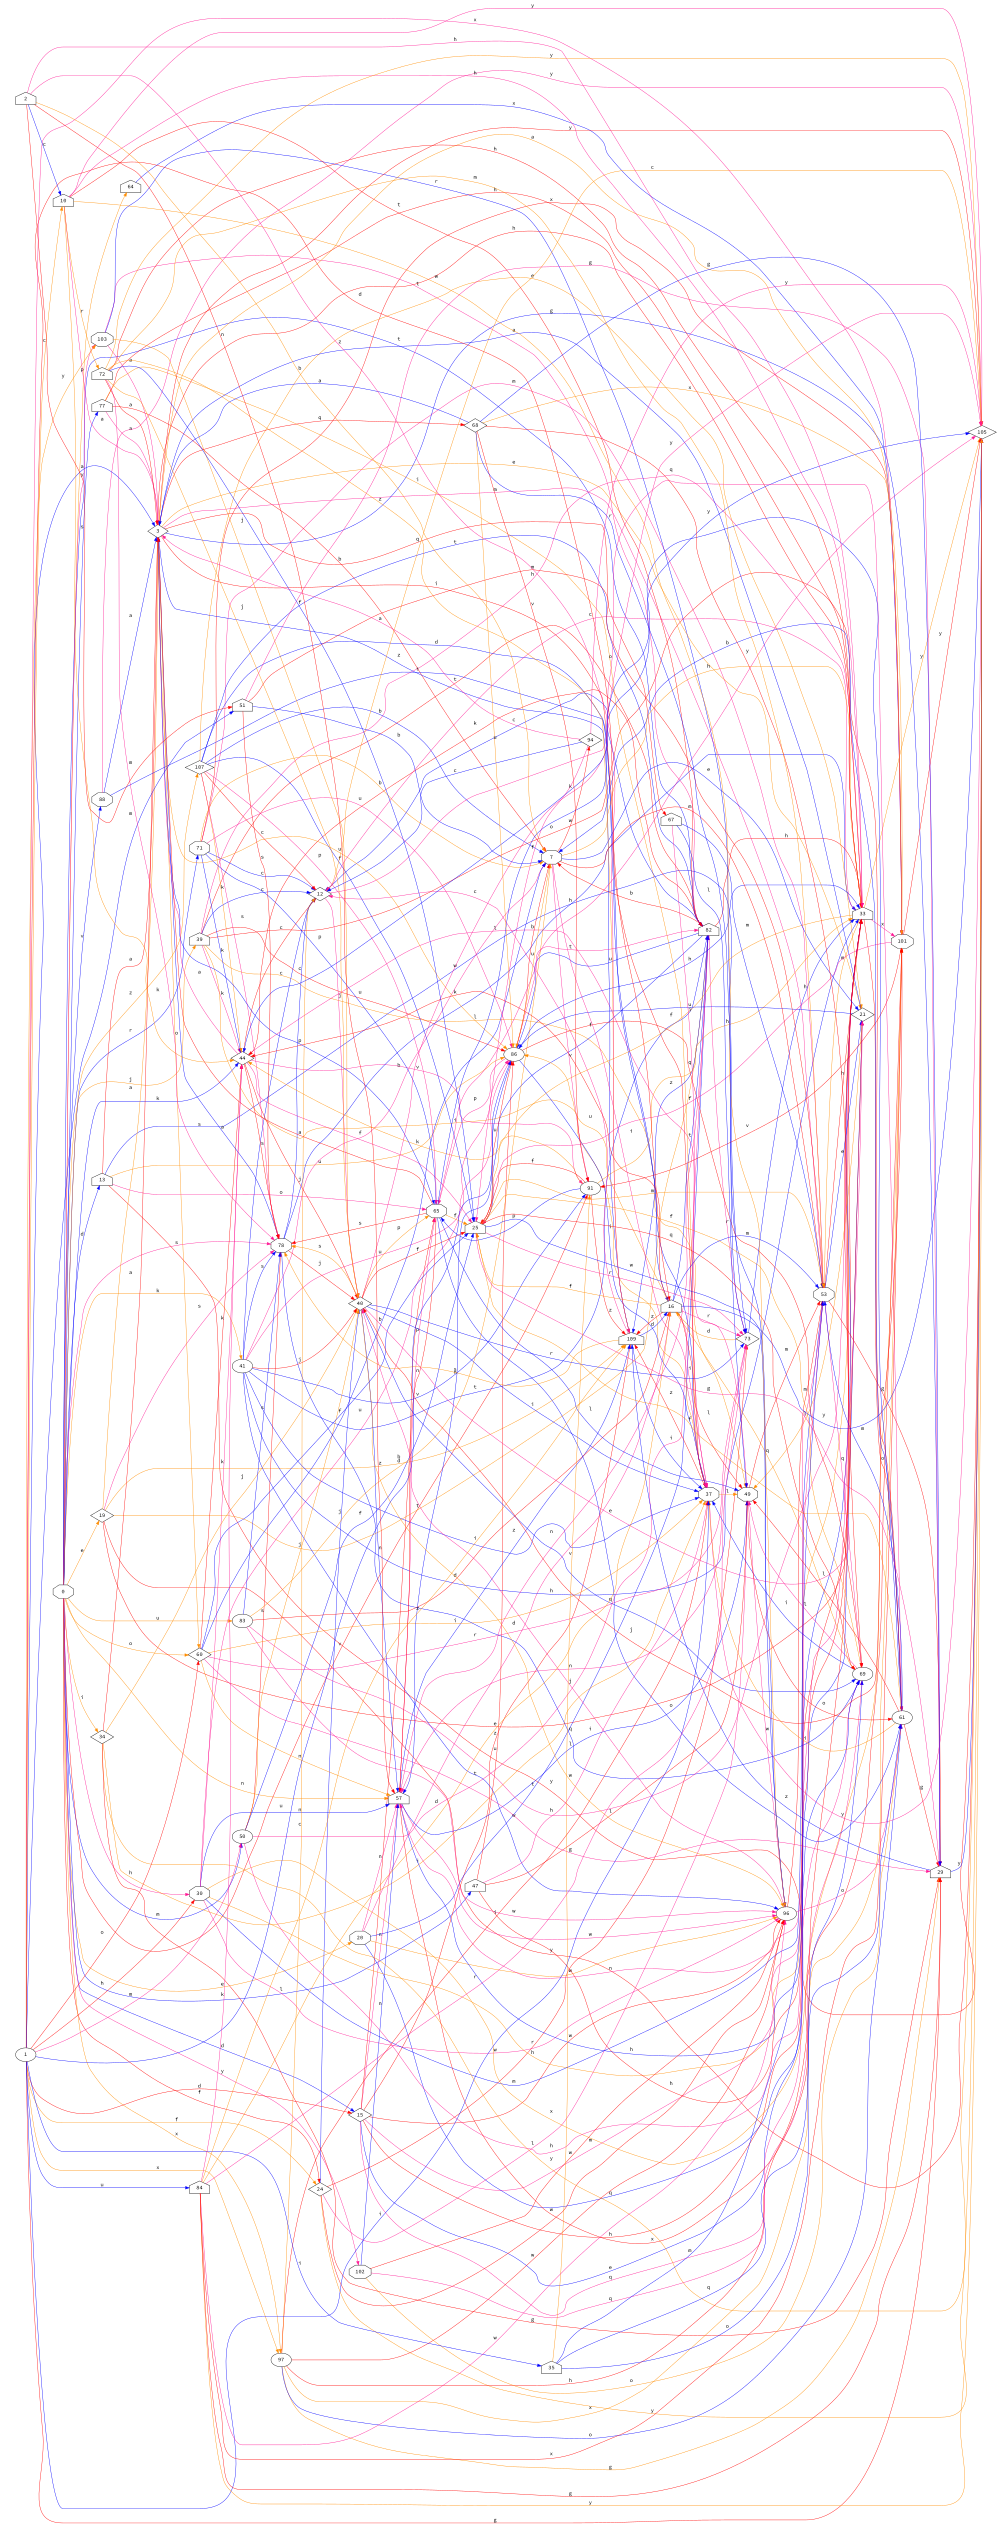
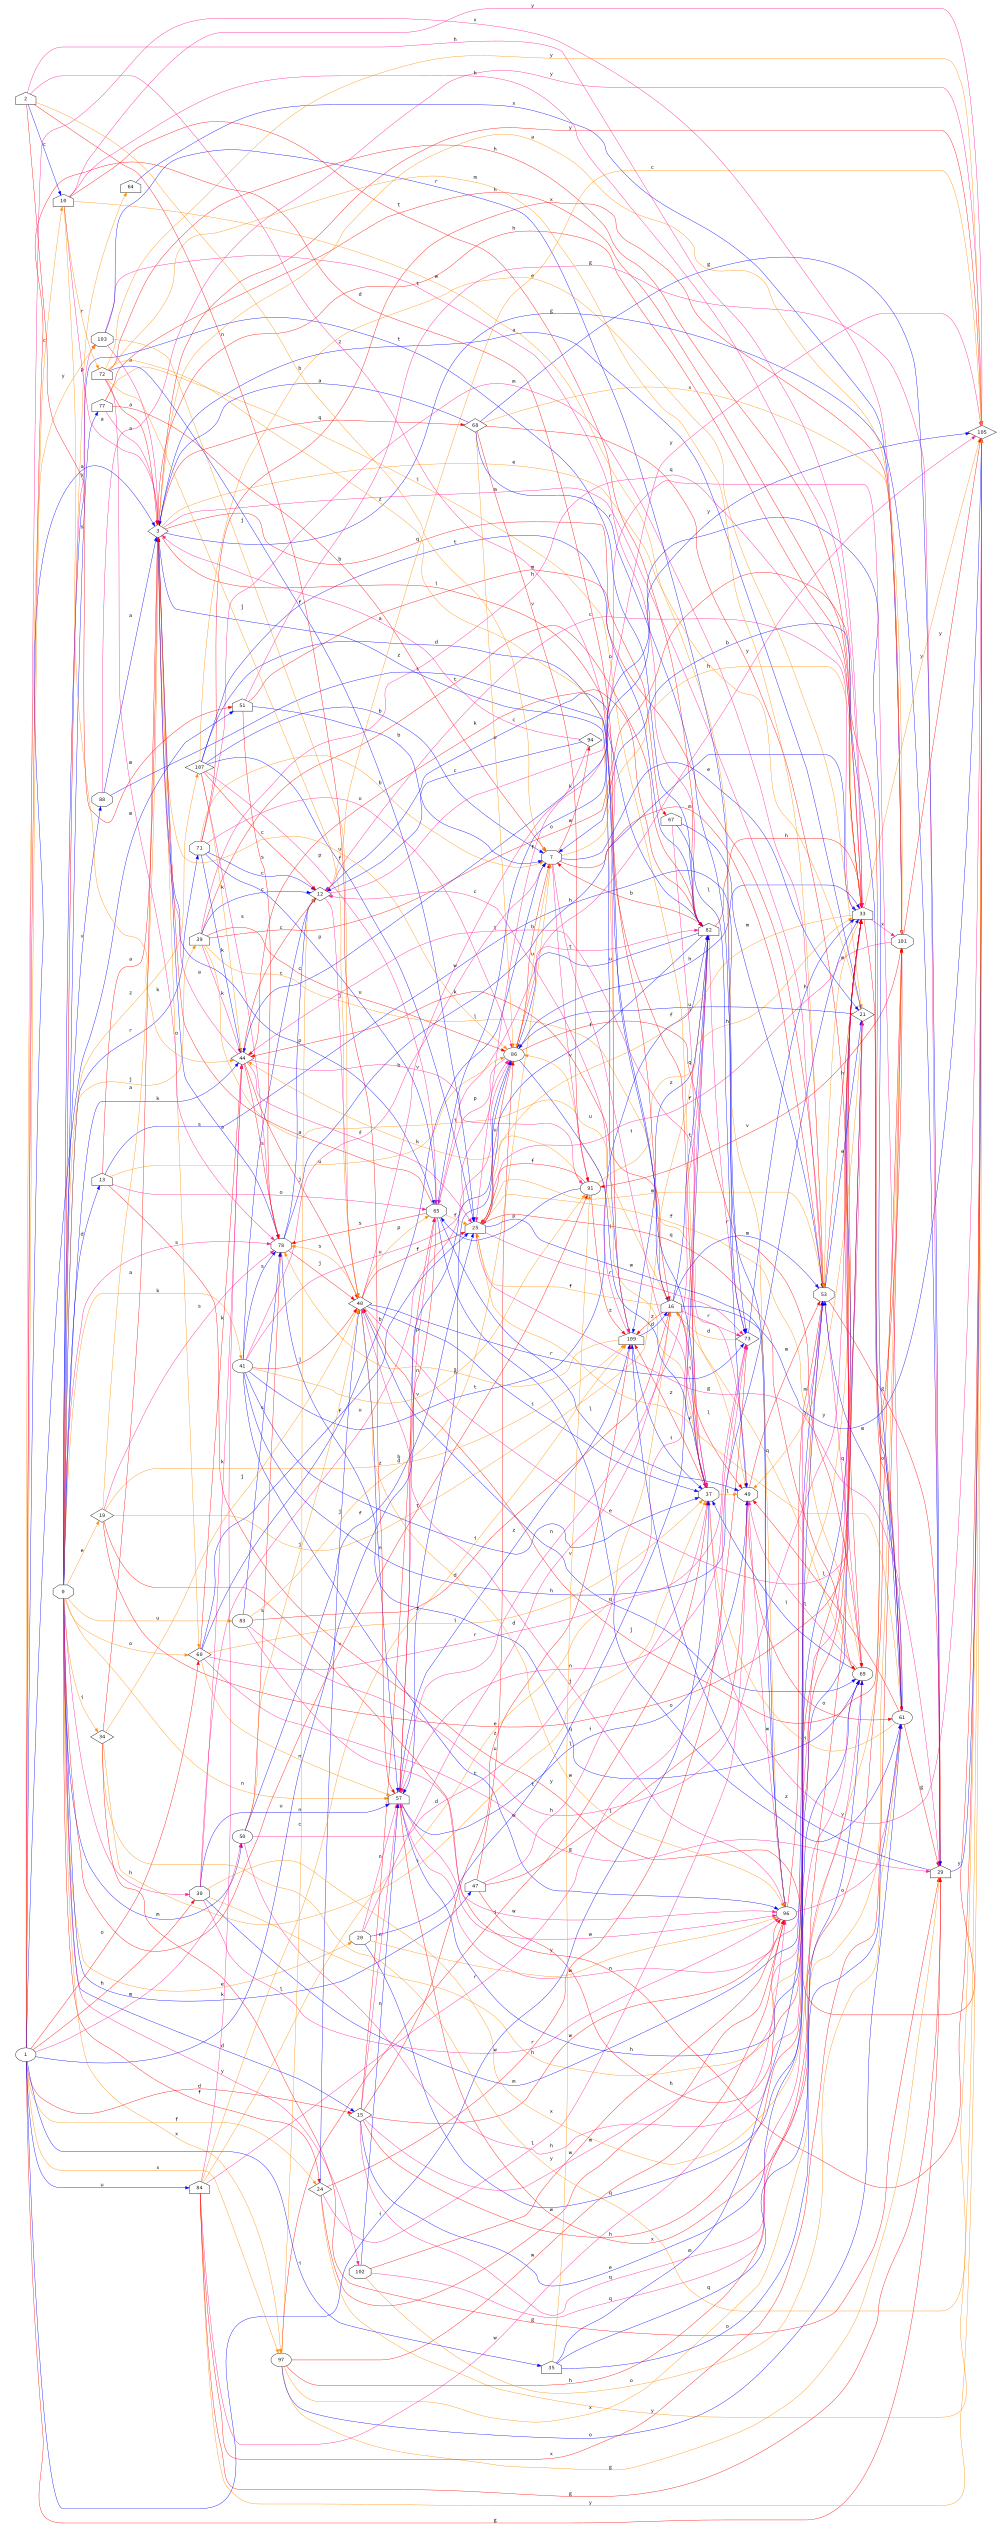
edge "94" -> "105": removed, label "y"
edge "41" -> "91": color blue -> darkorange
